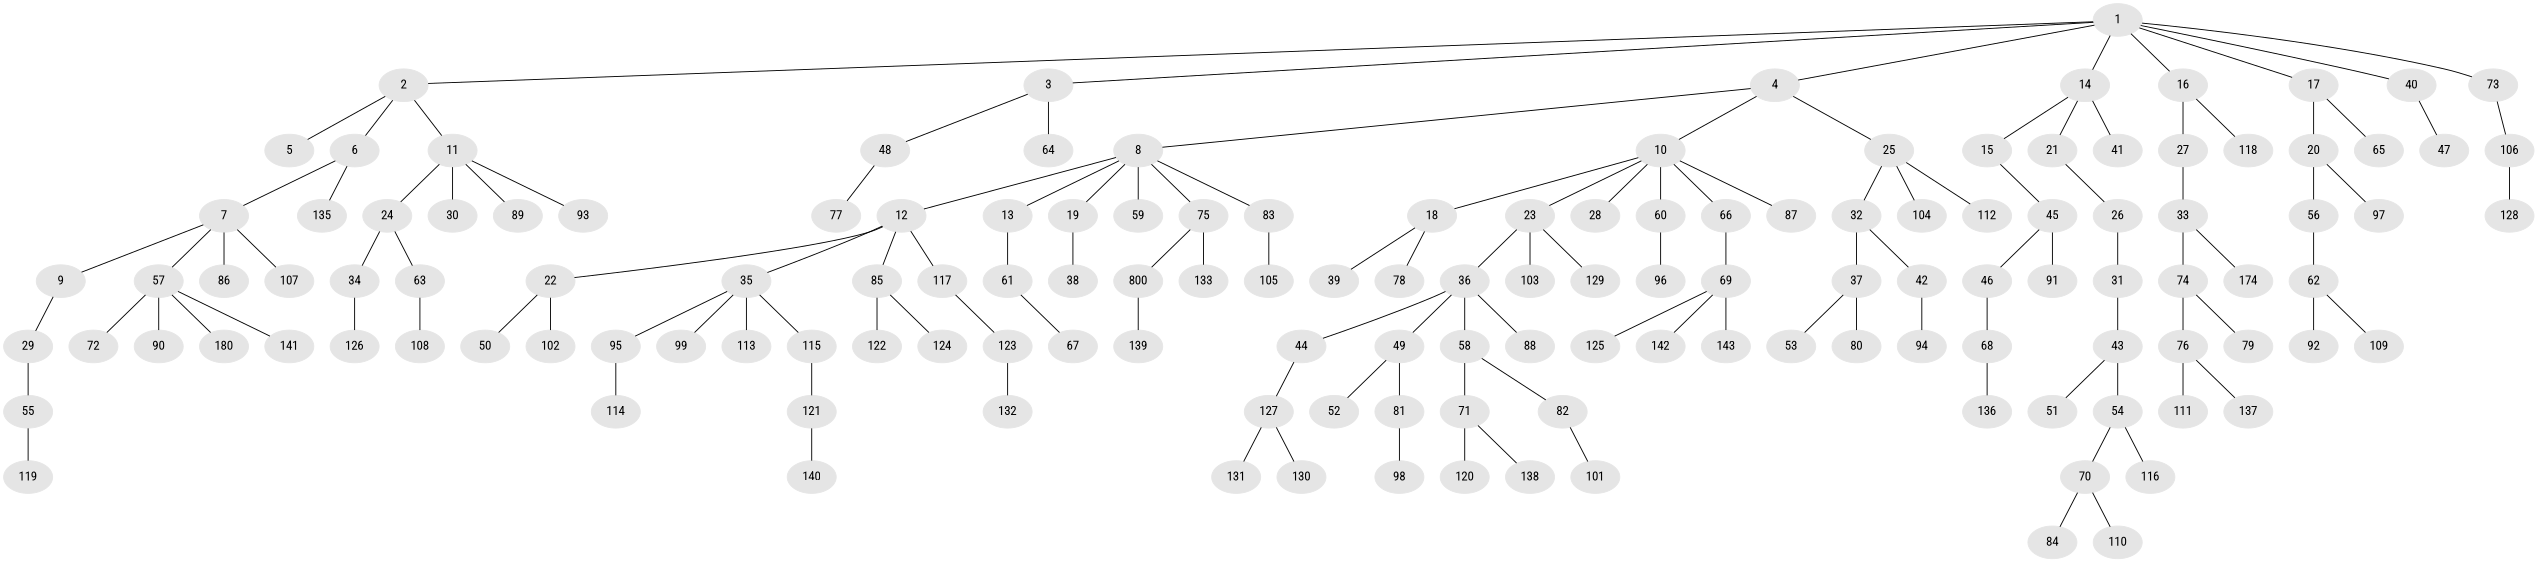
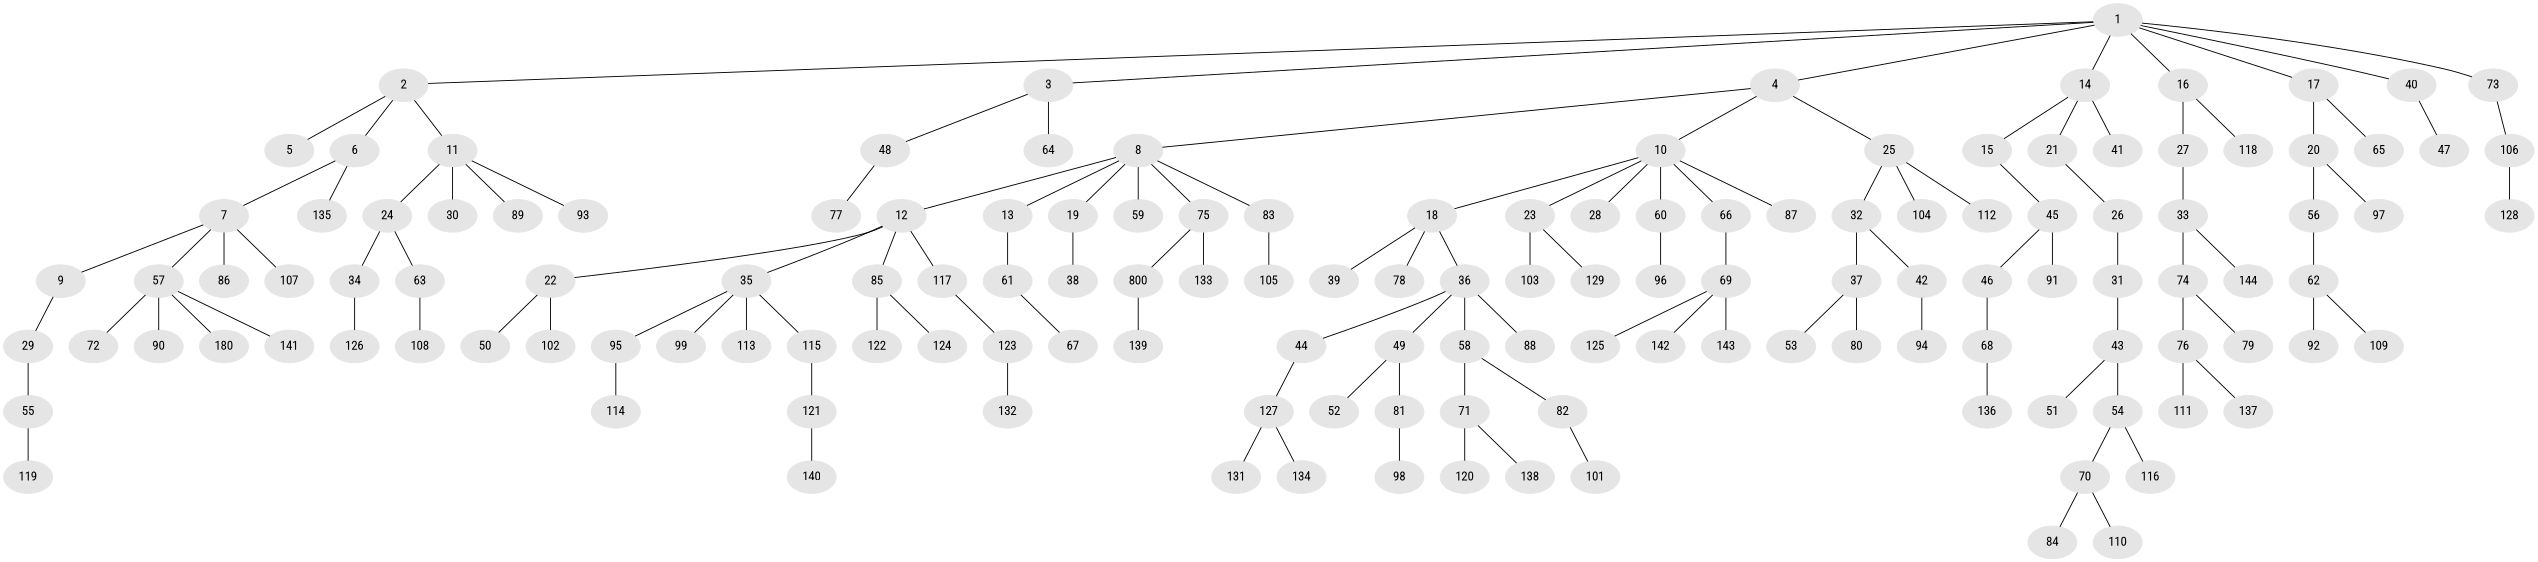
edge "23" -- "36": now "18" -- "36"
node "174": label "174" -> "144"
node "130": label "130" -> "134"
